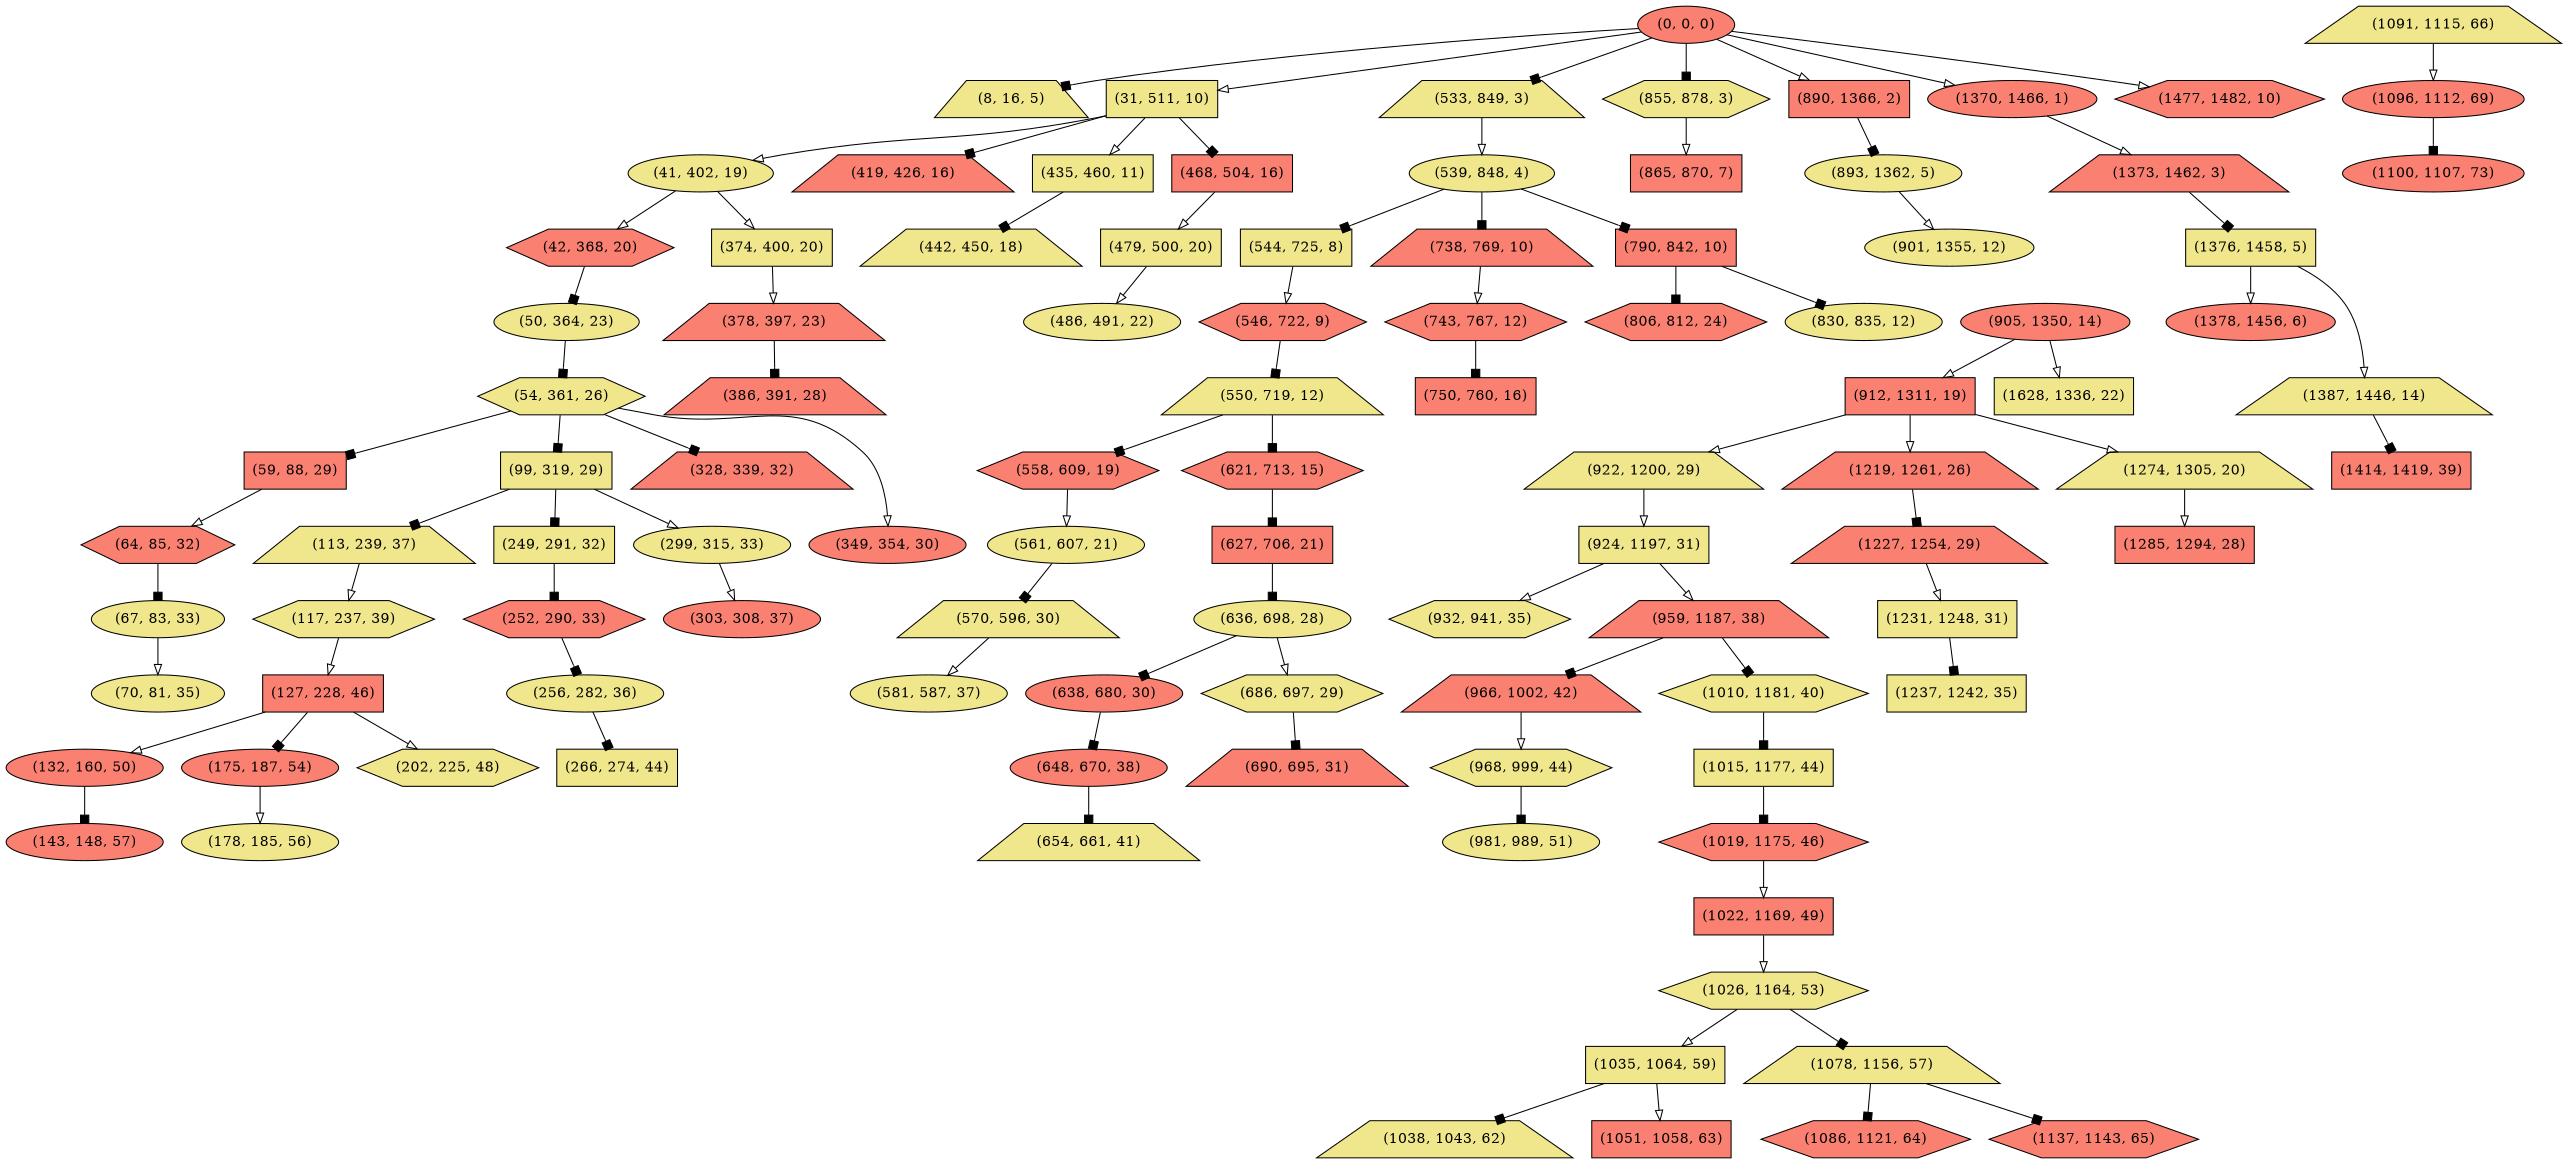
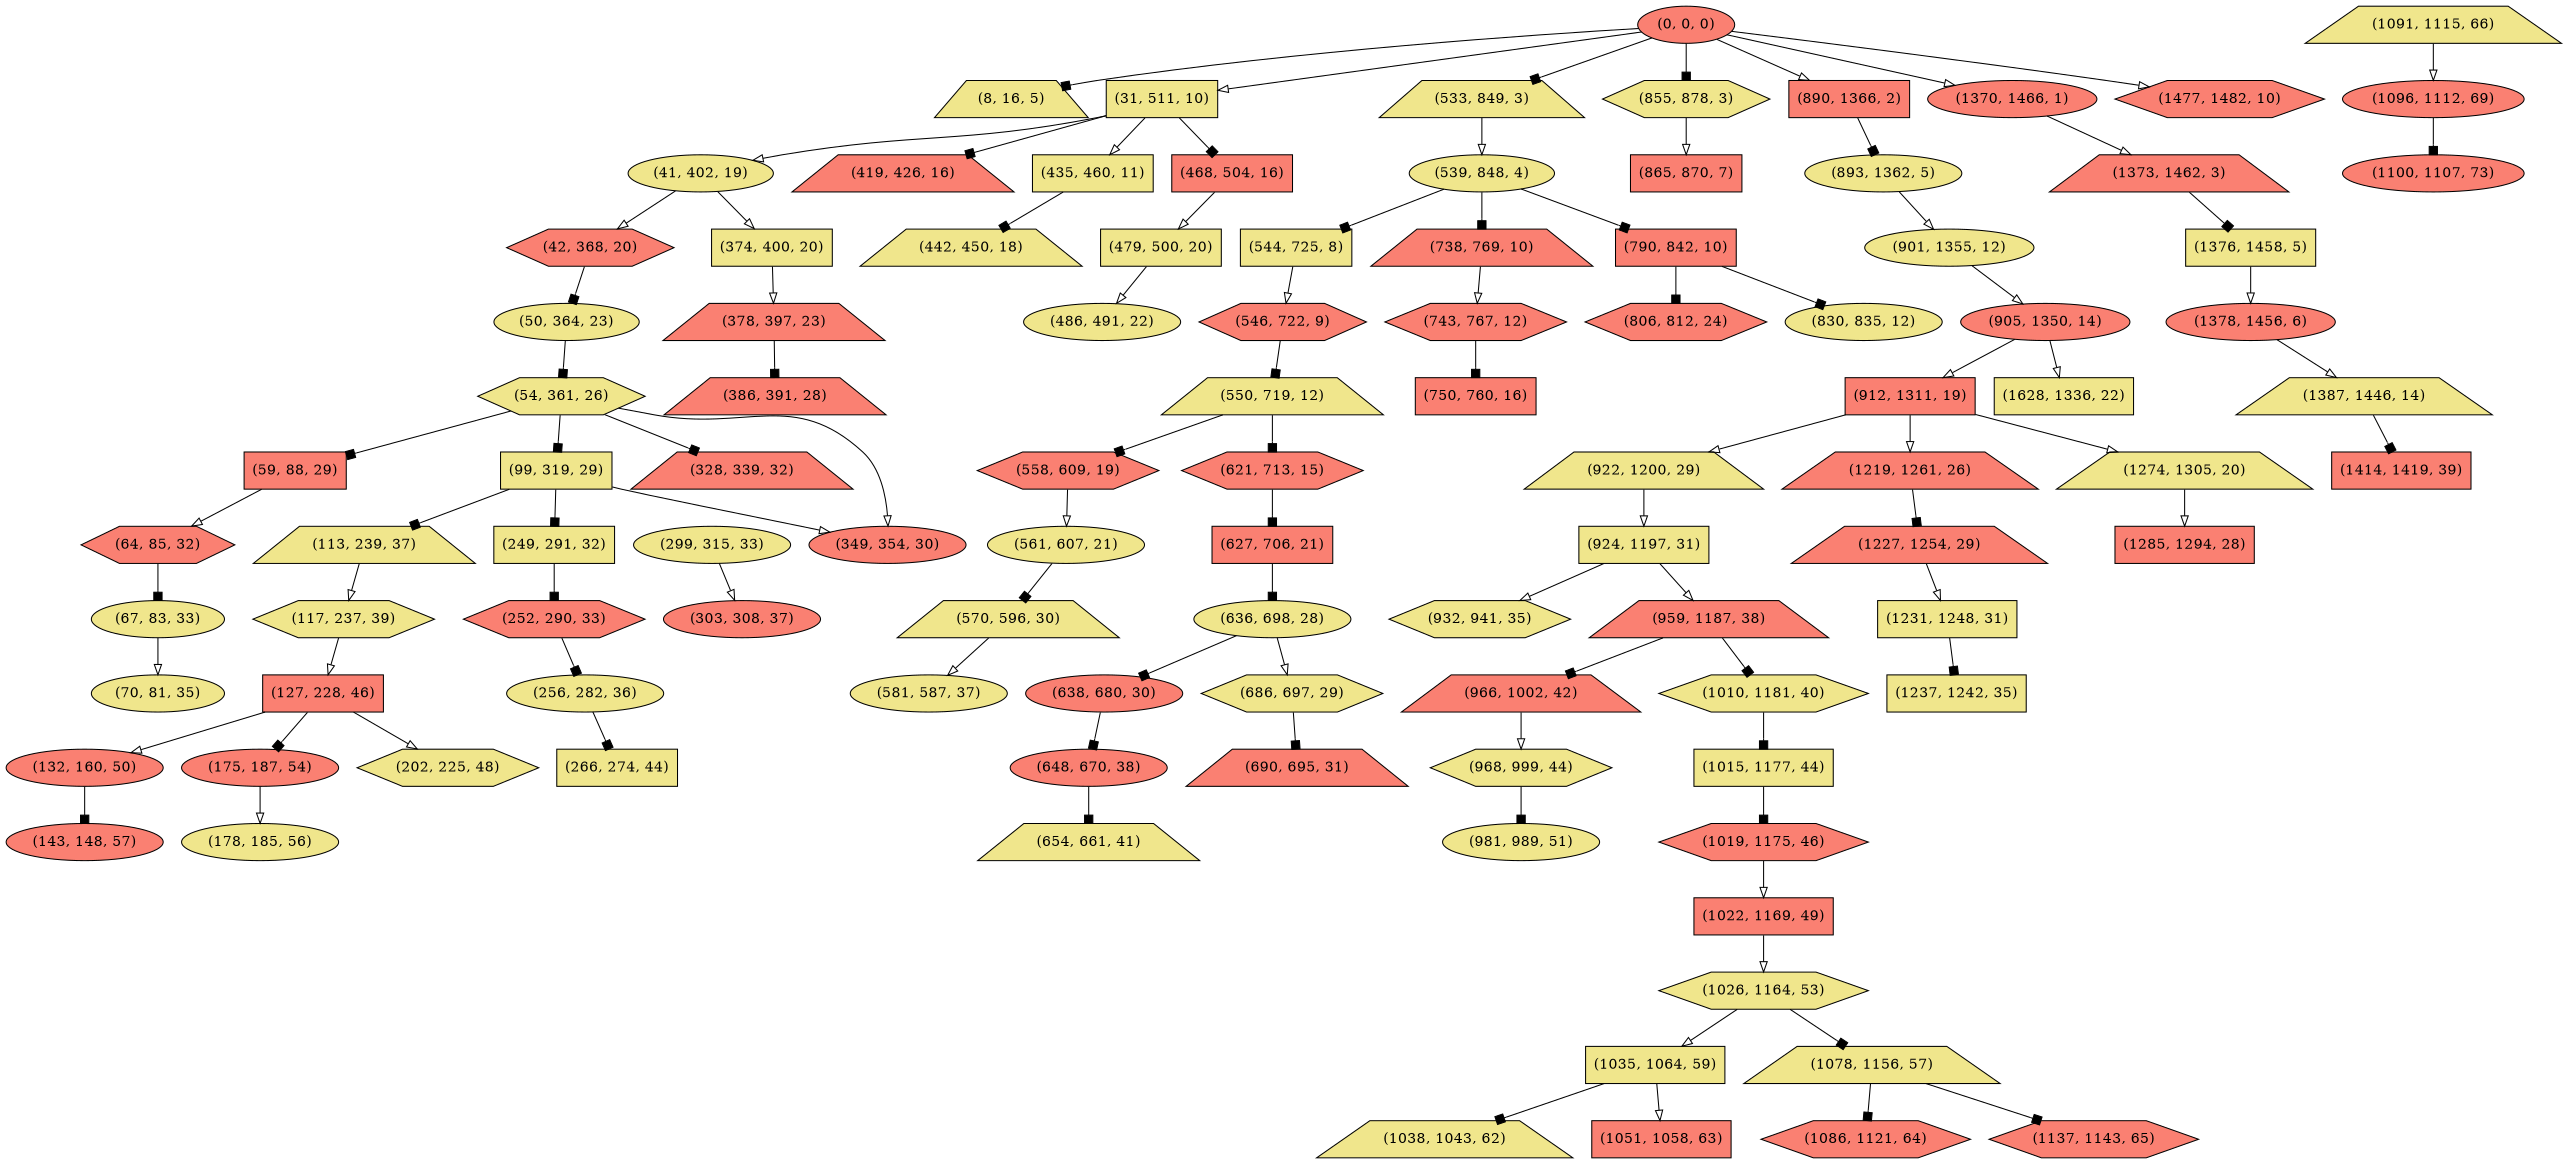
edge "(901, 1355, 12)" -> "(905, 1350, 14)": added
edge "(1376, 1458, 5)" -> "(1387, 1446, 14)": now "(1378, 1456, 6)" -> "(1387, 1446, 14)"
edge "(99, 319, 29)" -> "(299, 315, 33)": now "(99, 319, 29)" -> "(349, 354, 30)"
